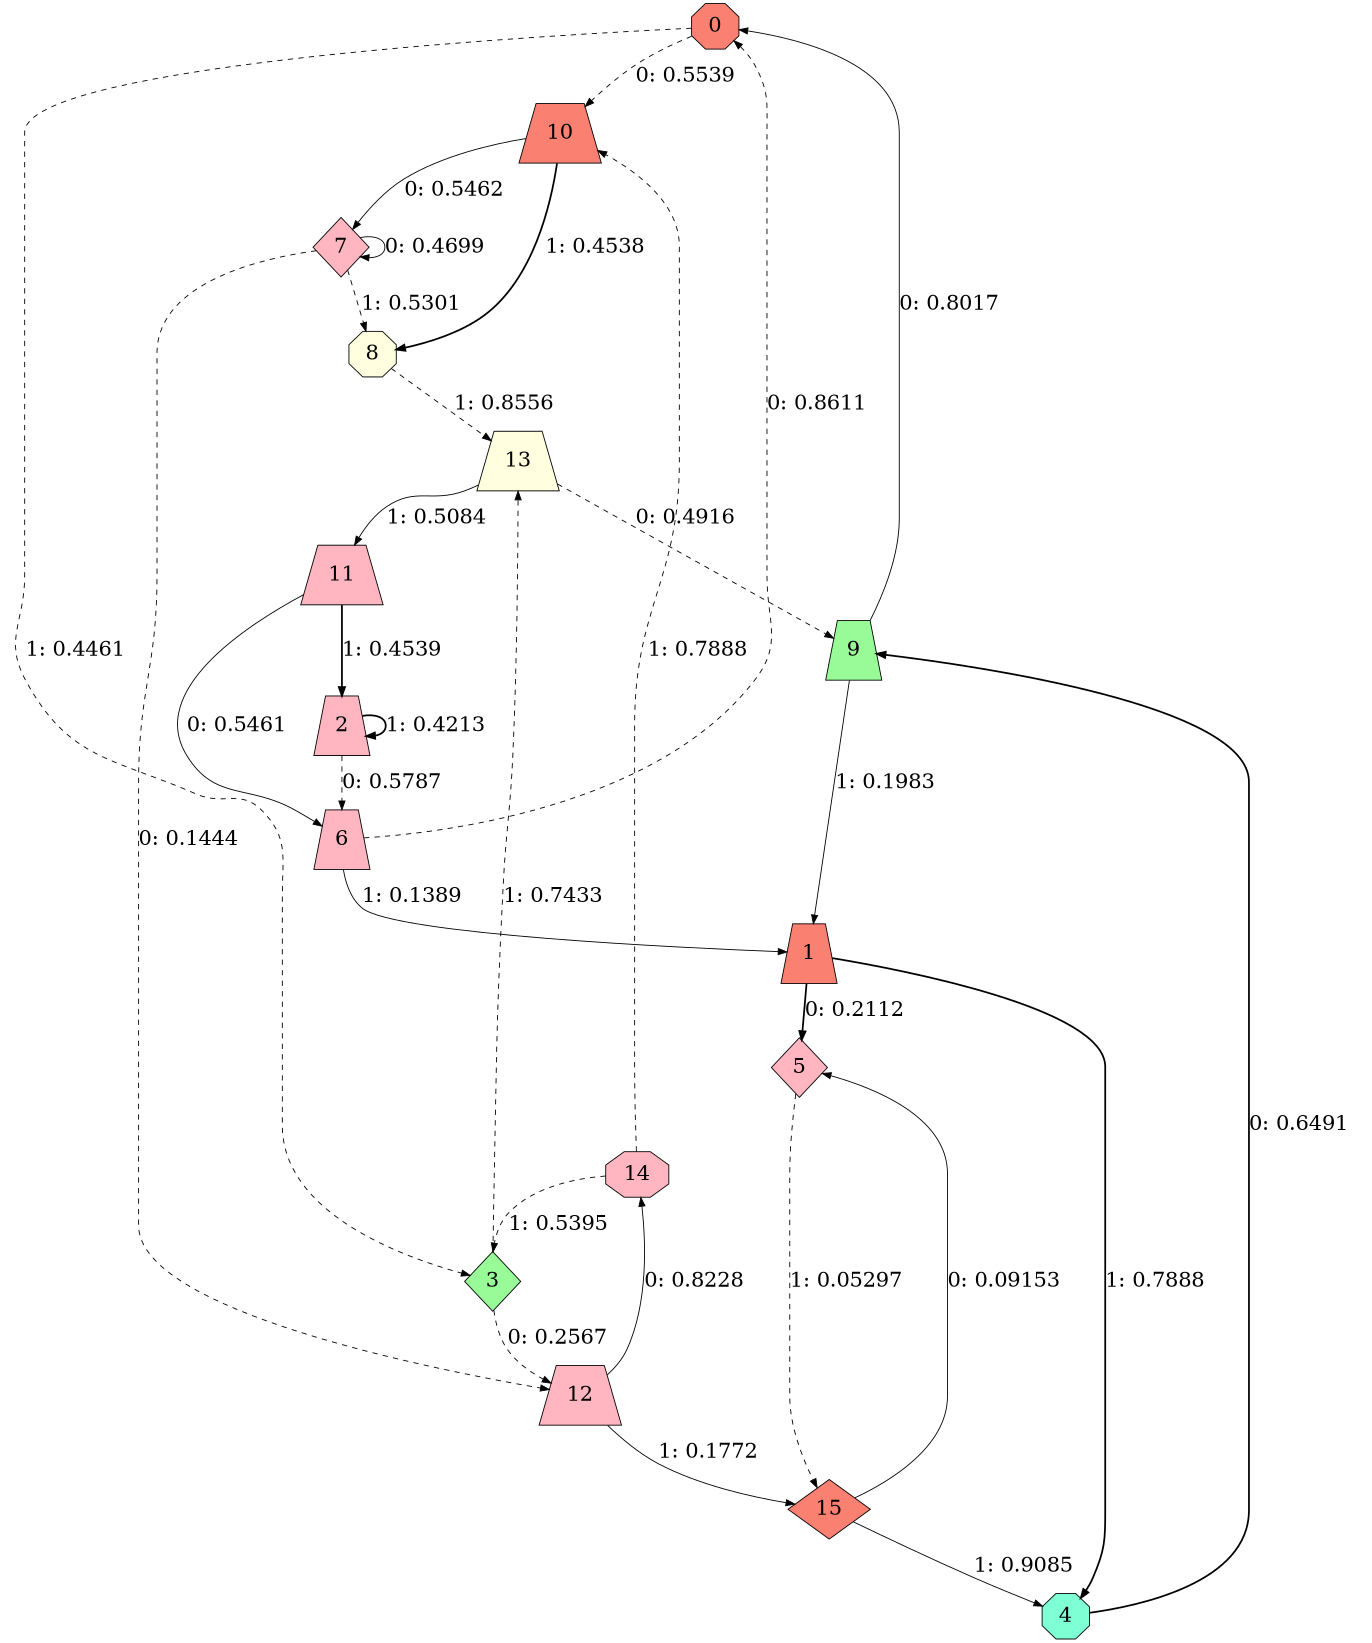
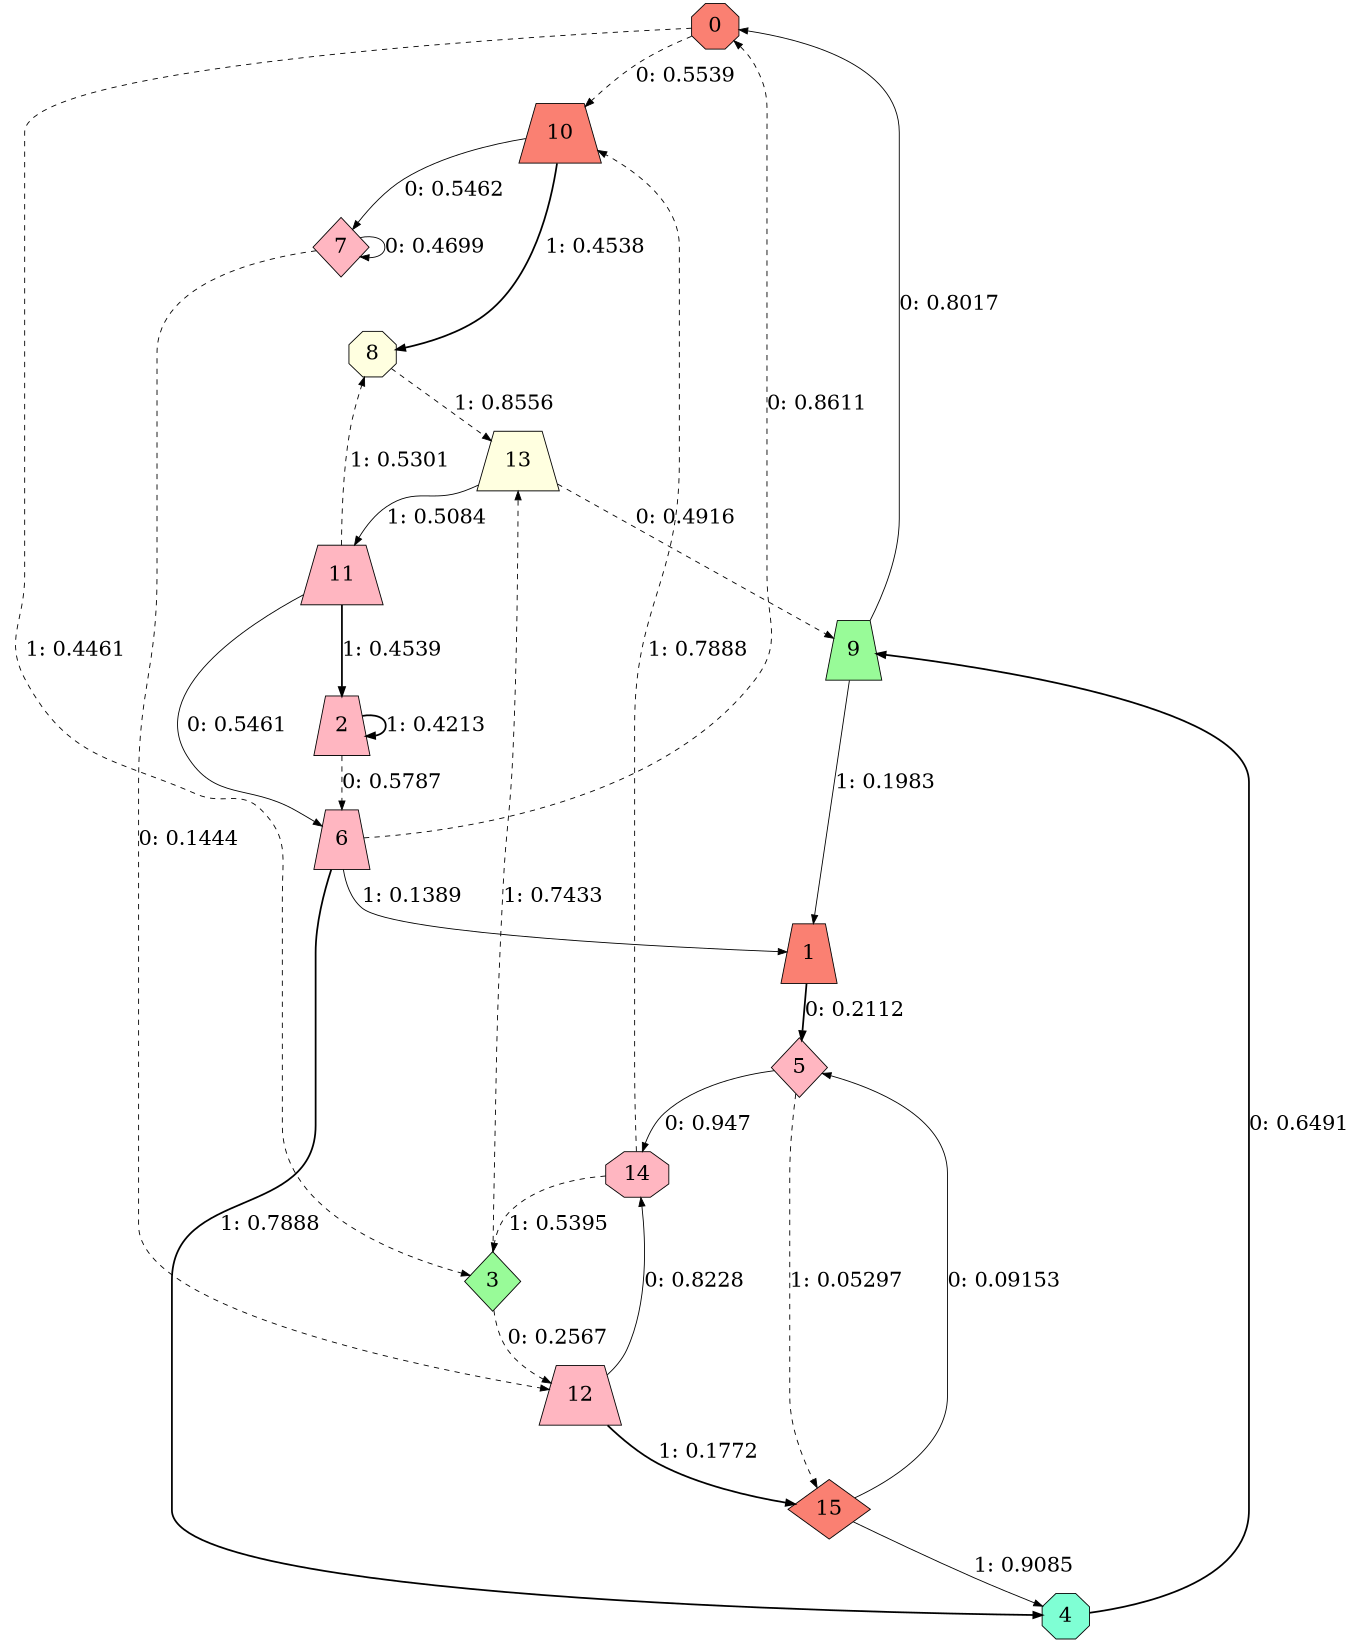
edge "7" -> "8": now "11" -> "8"
edge "5" -> "14": added, label "0: 0.947"
edge "1" -> "4": now "6" -> "4"
edge "12" -> "15": style solid -> bold
